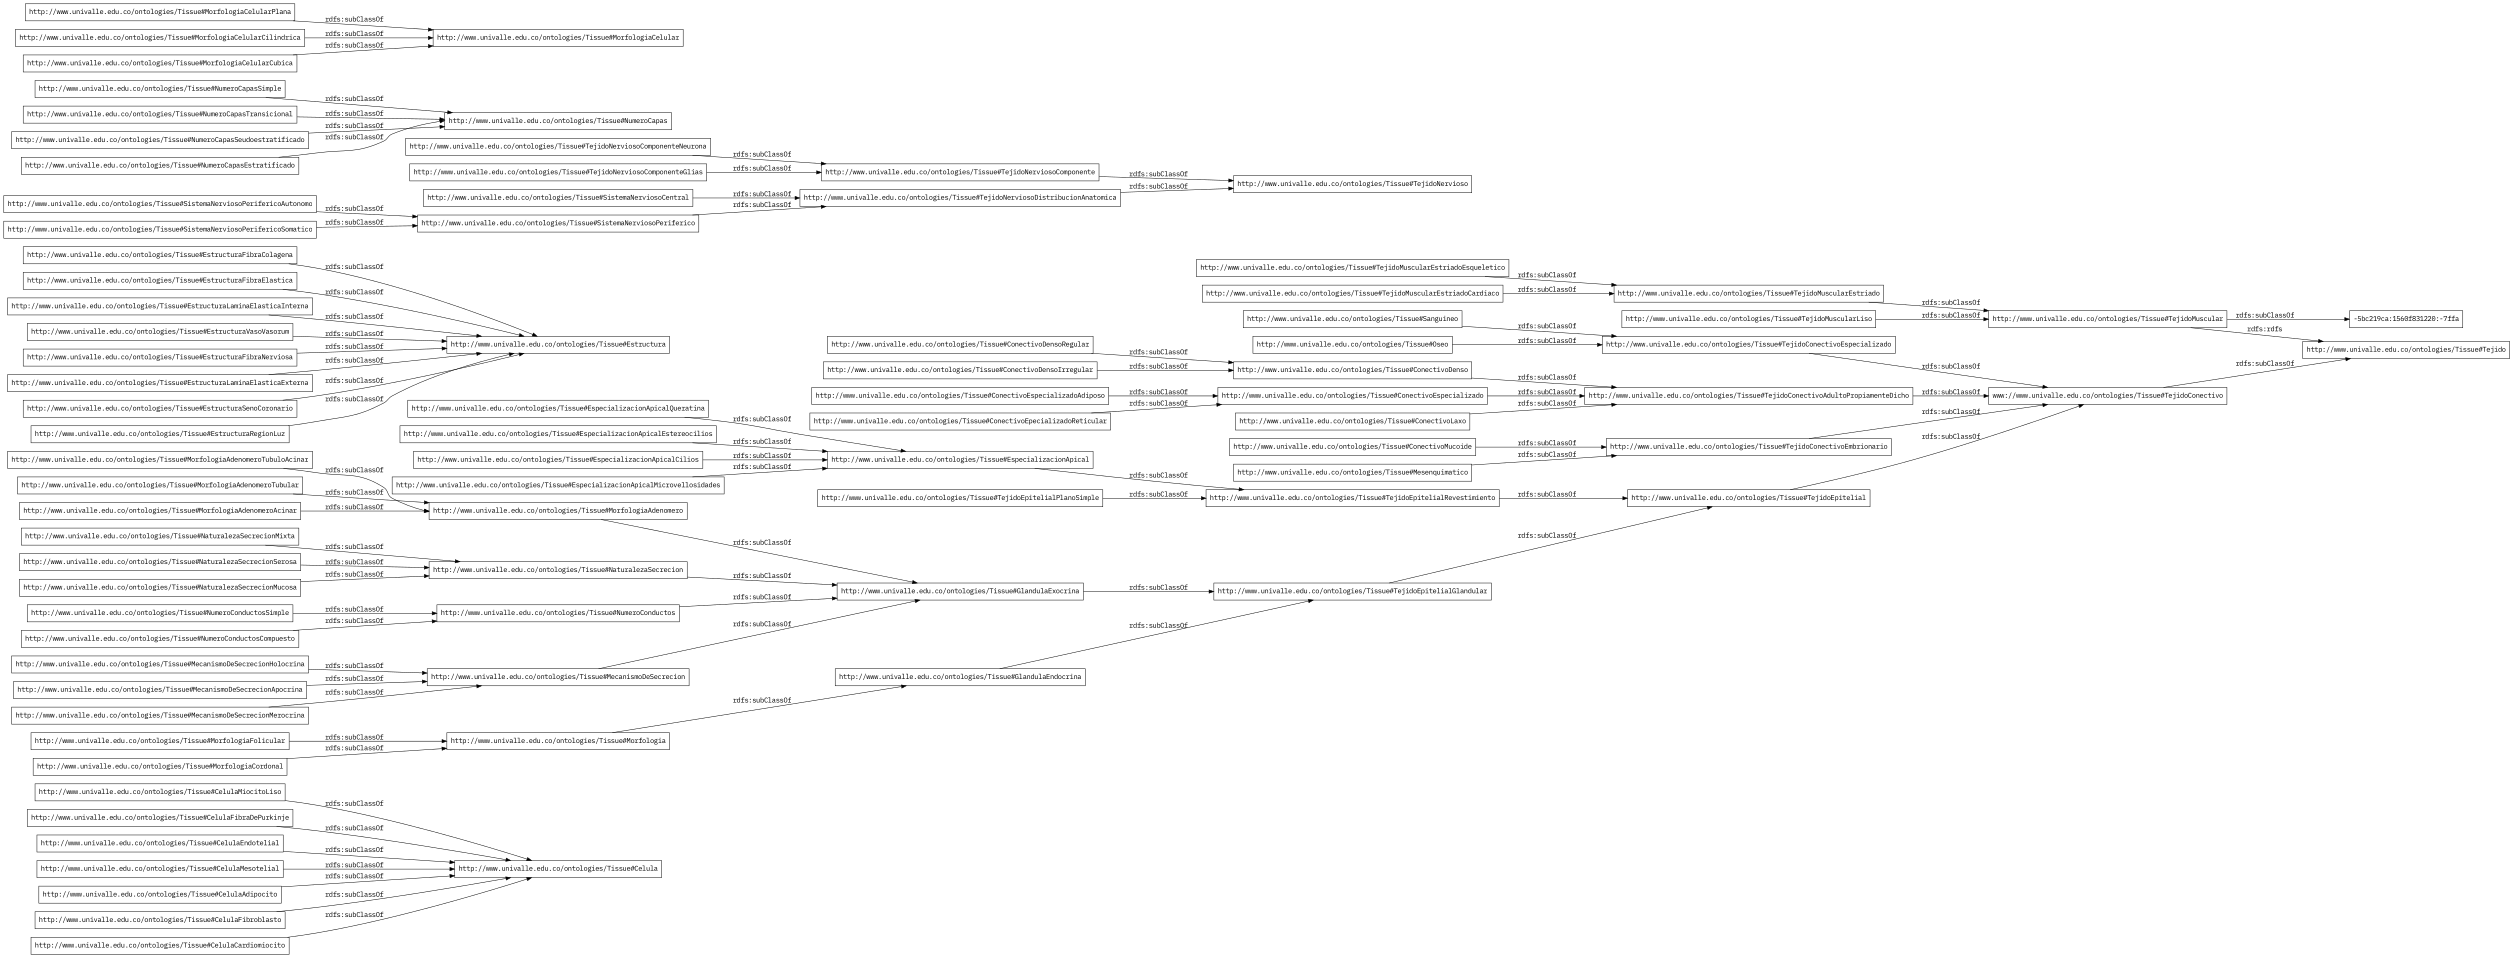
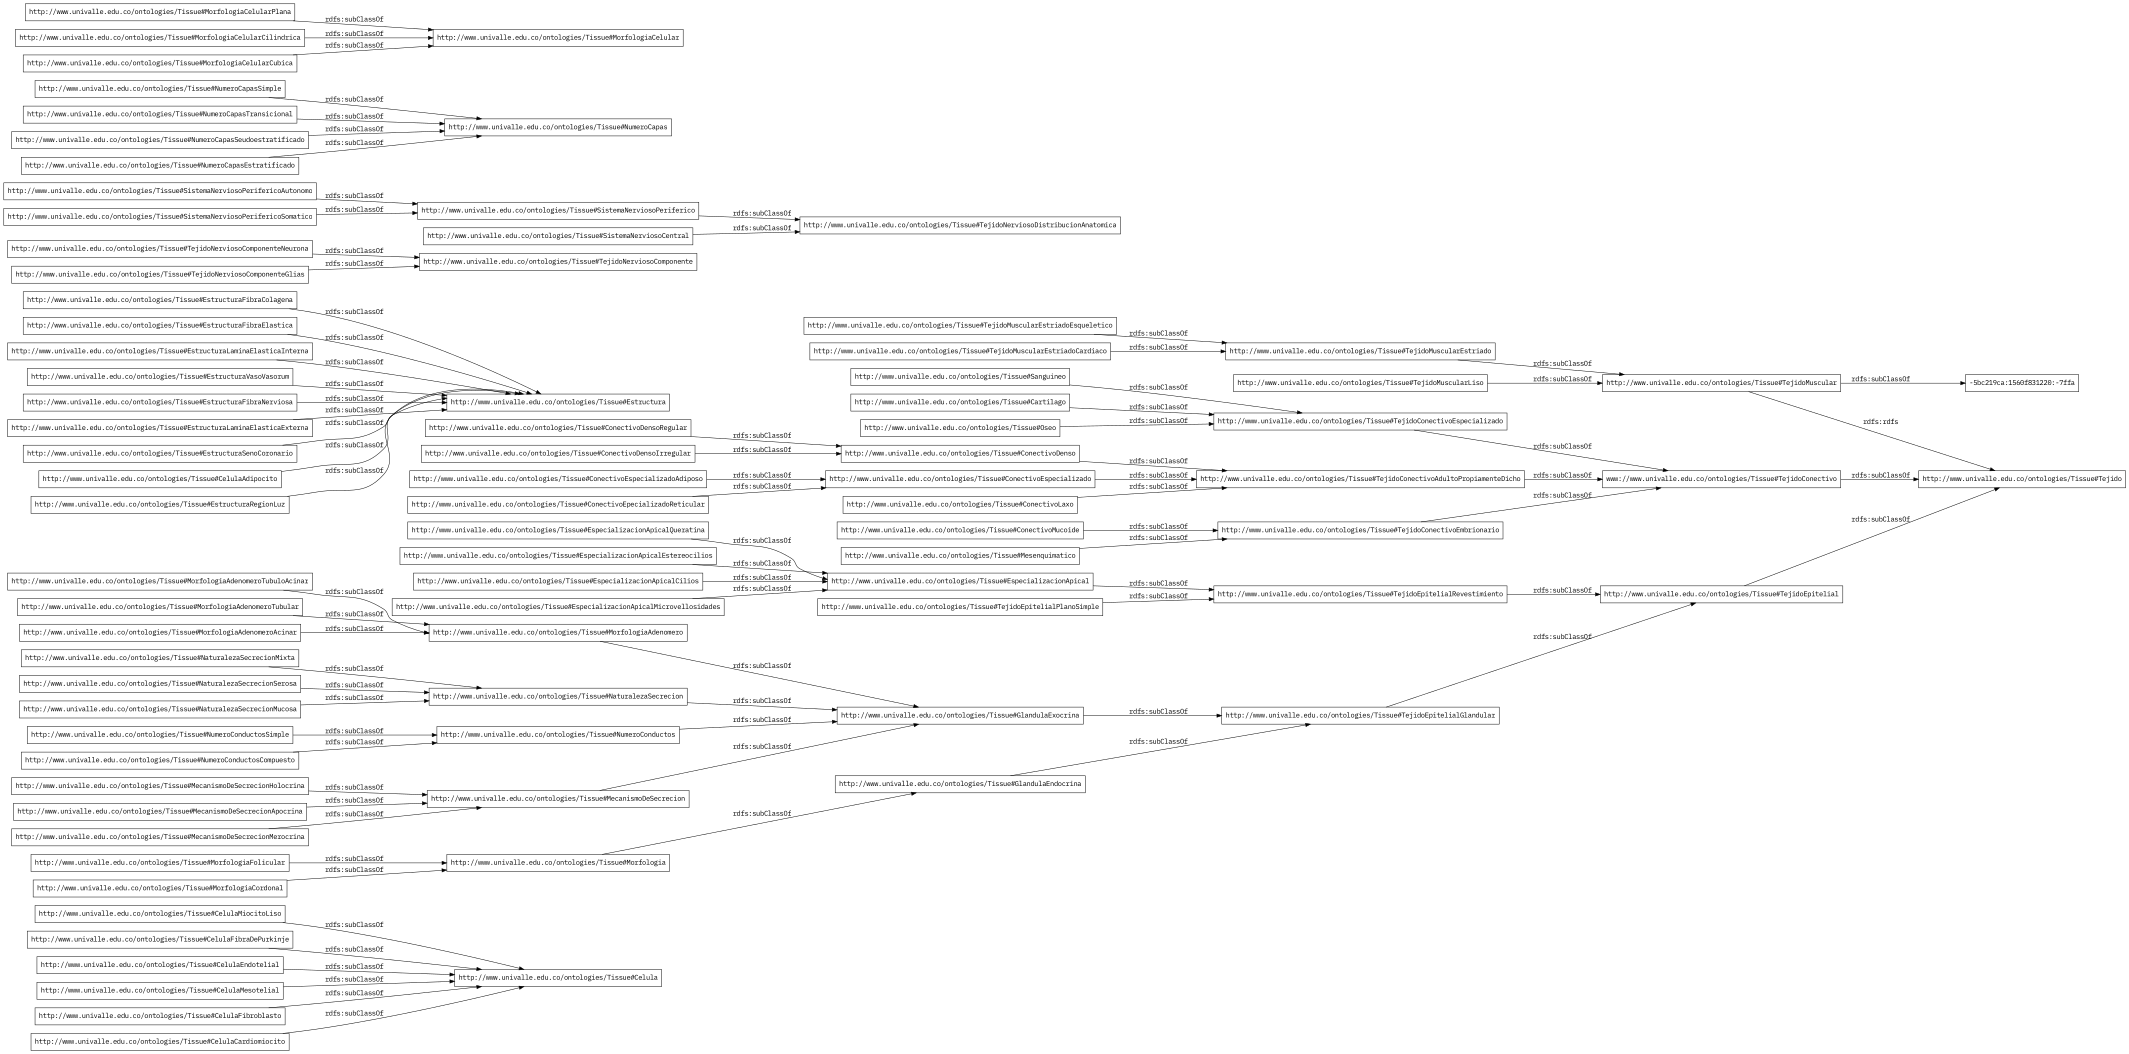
node "http://www.univalle.edu.co/ontologies/Tissue#TejidoNervioso": removed
node "http://www.univalle.edu.co/ontologies/Tissue#Cartilago": added
edge "http://www.univalle.edu.co/ontologies/Tissue#TejidoEpitelial" -> "www://www.univalle.edu.co/ontologies/Tissue#TejidoConectivo": now "http://www.univalle.edu.co/ontologies/Tissue#TejidoEpitelial" -> "http://www.univalle.edu.co/ontologies/Tissue#Tejido"
edge "http://www.univalle.edu.co/ontologies/Tissue#CelulaAdipocito" -> "http://www.univalle.edu.co/ontologies/Tissue#Celula": now "http://www.univalle.edu.co/ontologies/Tissue#CelulaAdipocito" -> "http://www.univalle.edu.co/ontologies/Tissue#Estructura"
